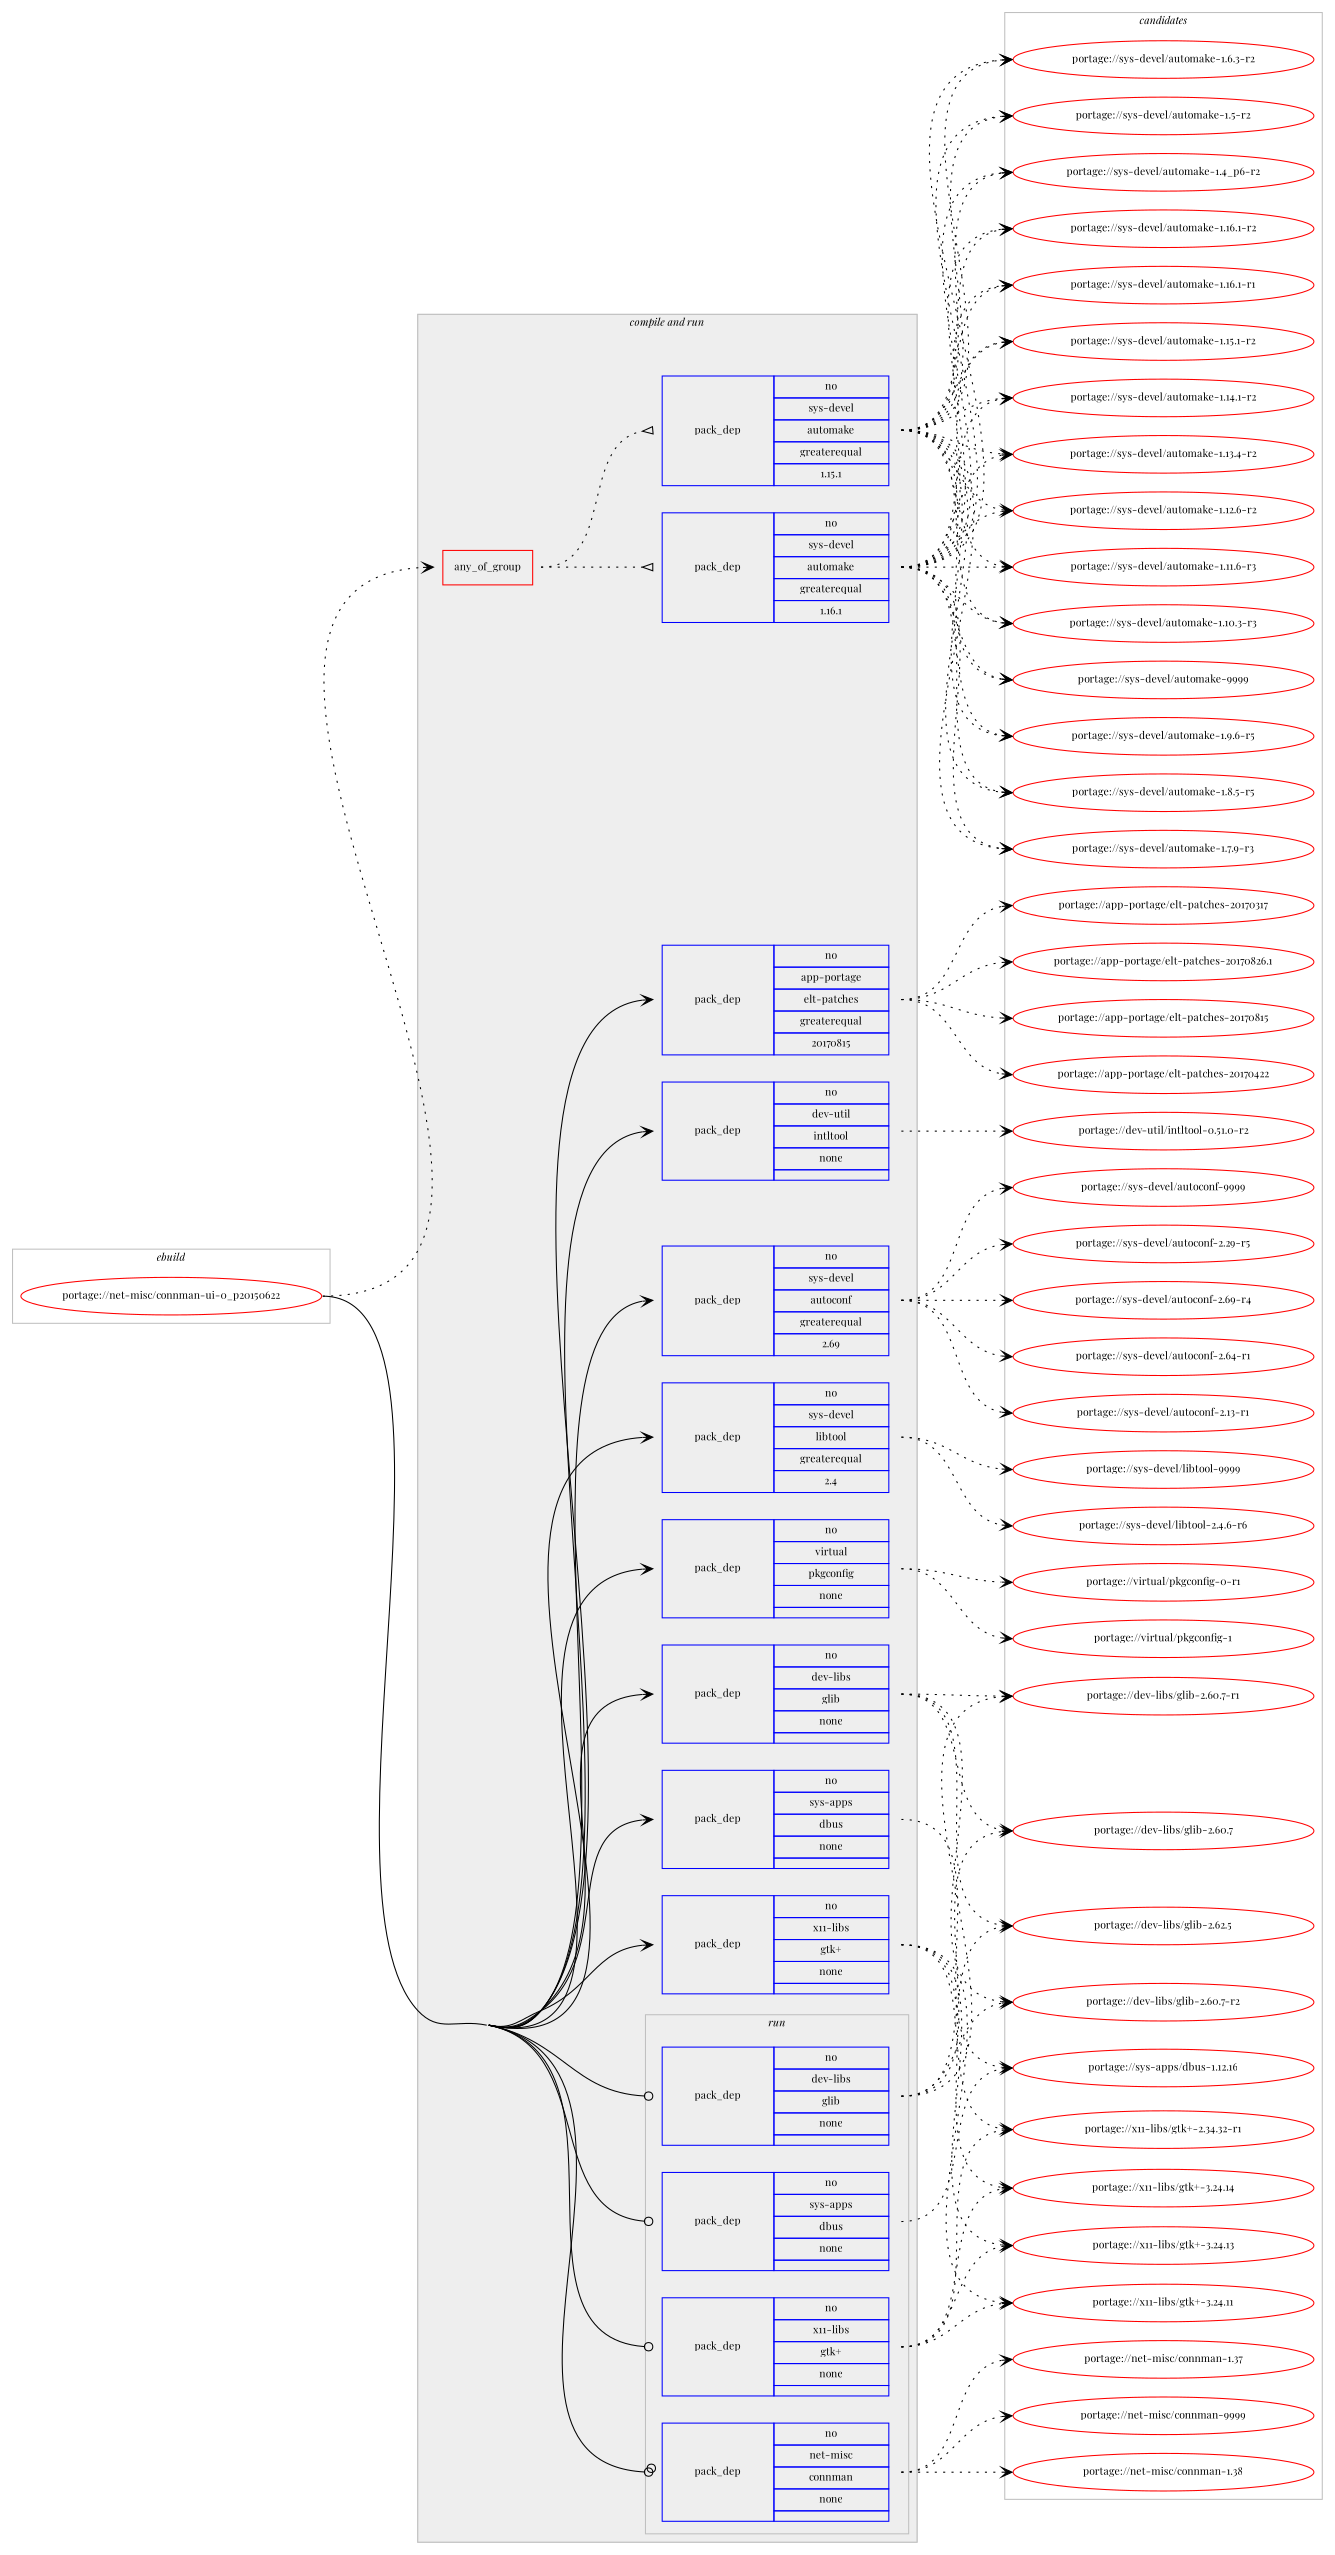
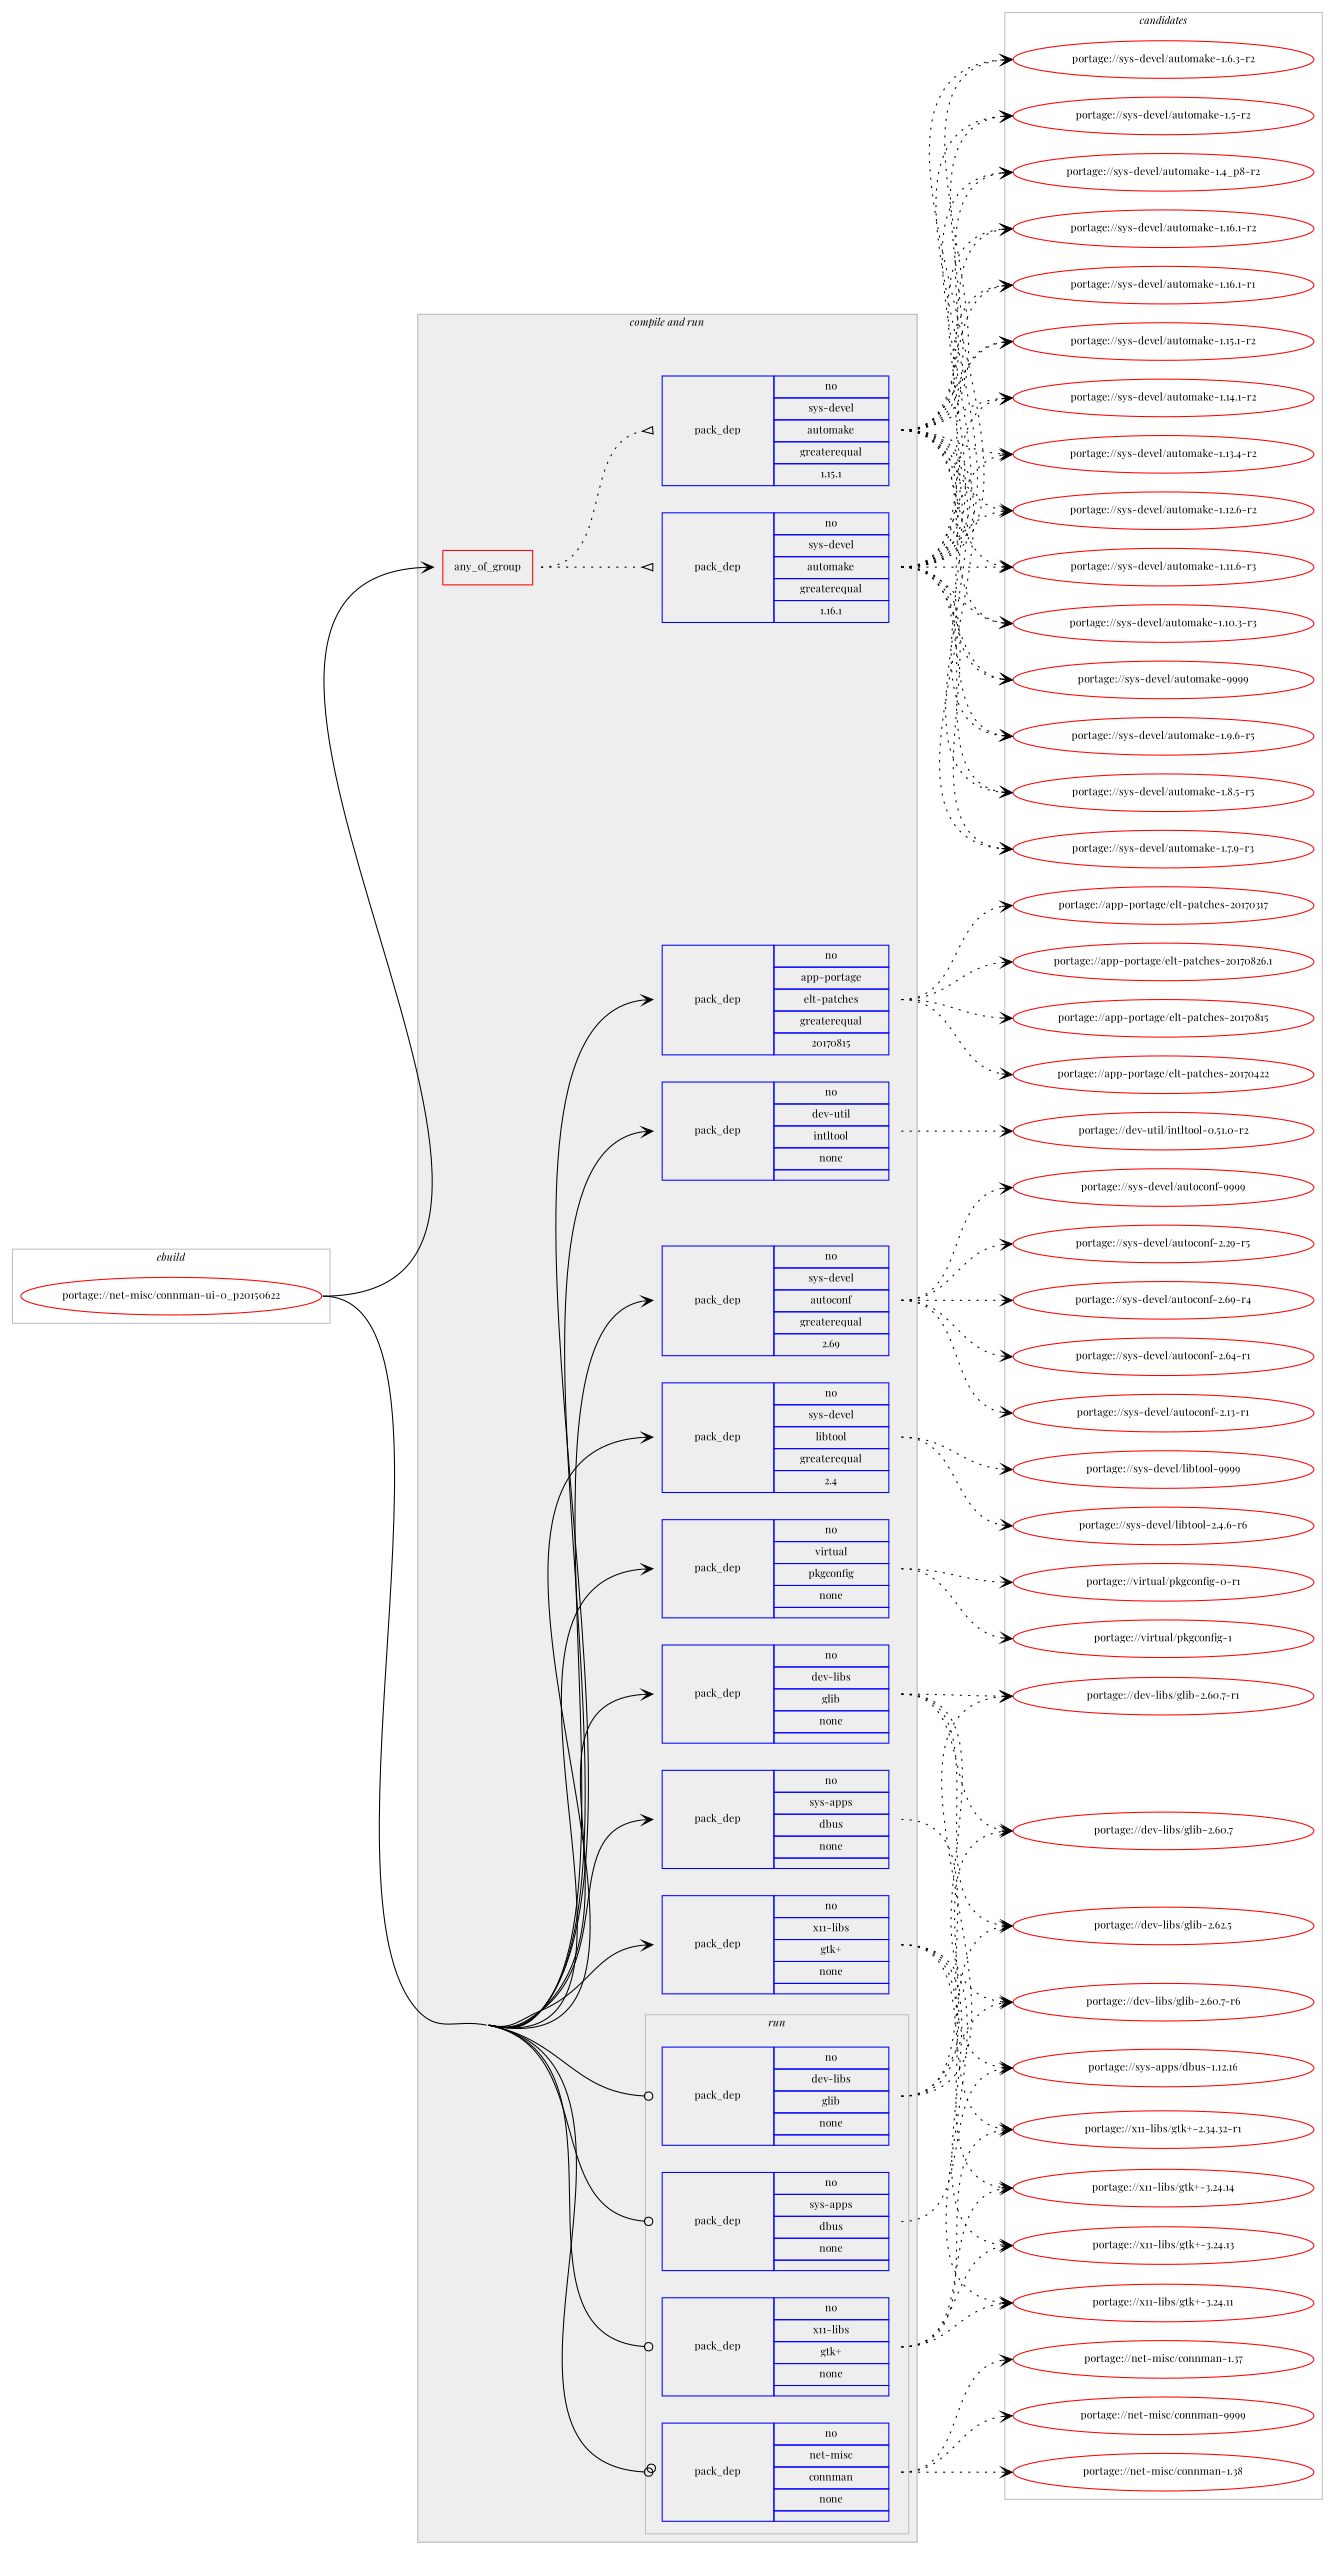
node "portage://sys-devel/automake-1.4_p6-r2": label "portage://sys-devel/automake-1.4_p6-r2" -> "portage://sys-devel/automake-1.4_p8-r2"
edge "portage://net-misc/connman-ui-0_p20150622" -> "any_of_group": style dotted -> solid
node "portage://dev-libs/glib-2.60.7-r2": label "portage://dev-libs/glib-2.60.7-r2" -> "portage://dev-libs/glib-2.60.7-r6"
